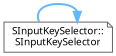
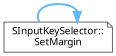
node "SInputKeySelector:: SInputKeySelector": label "SInputKeySelector:: SInputKeySelector" -> "SInputKeySelector:: SetMargin"
